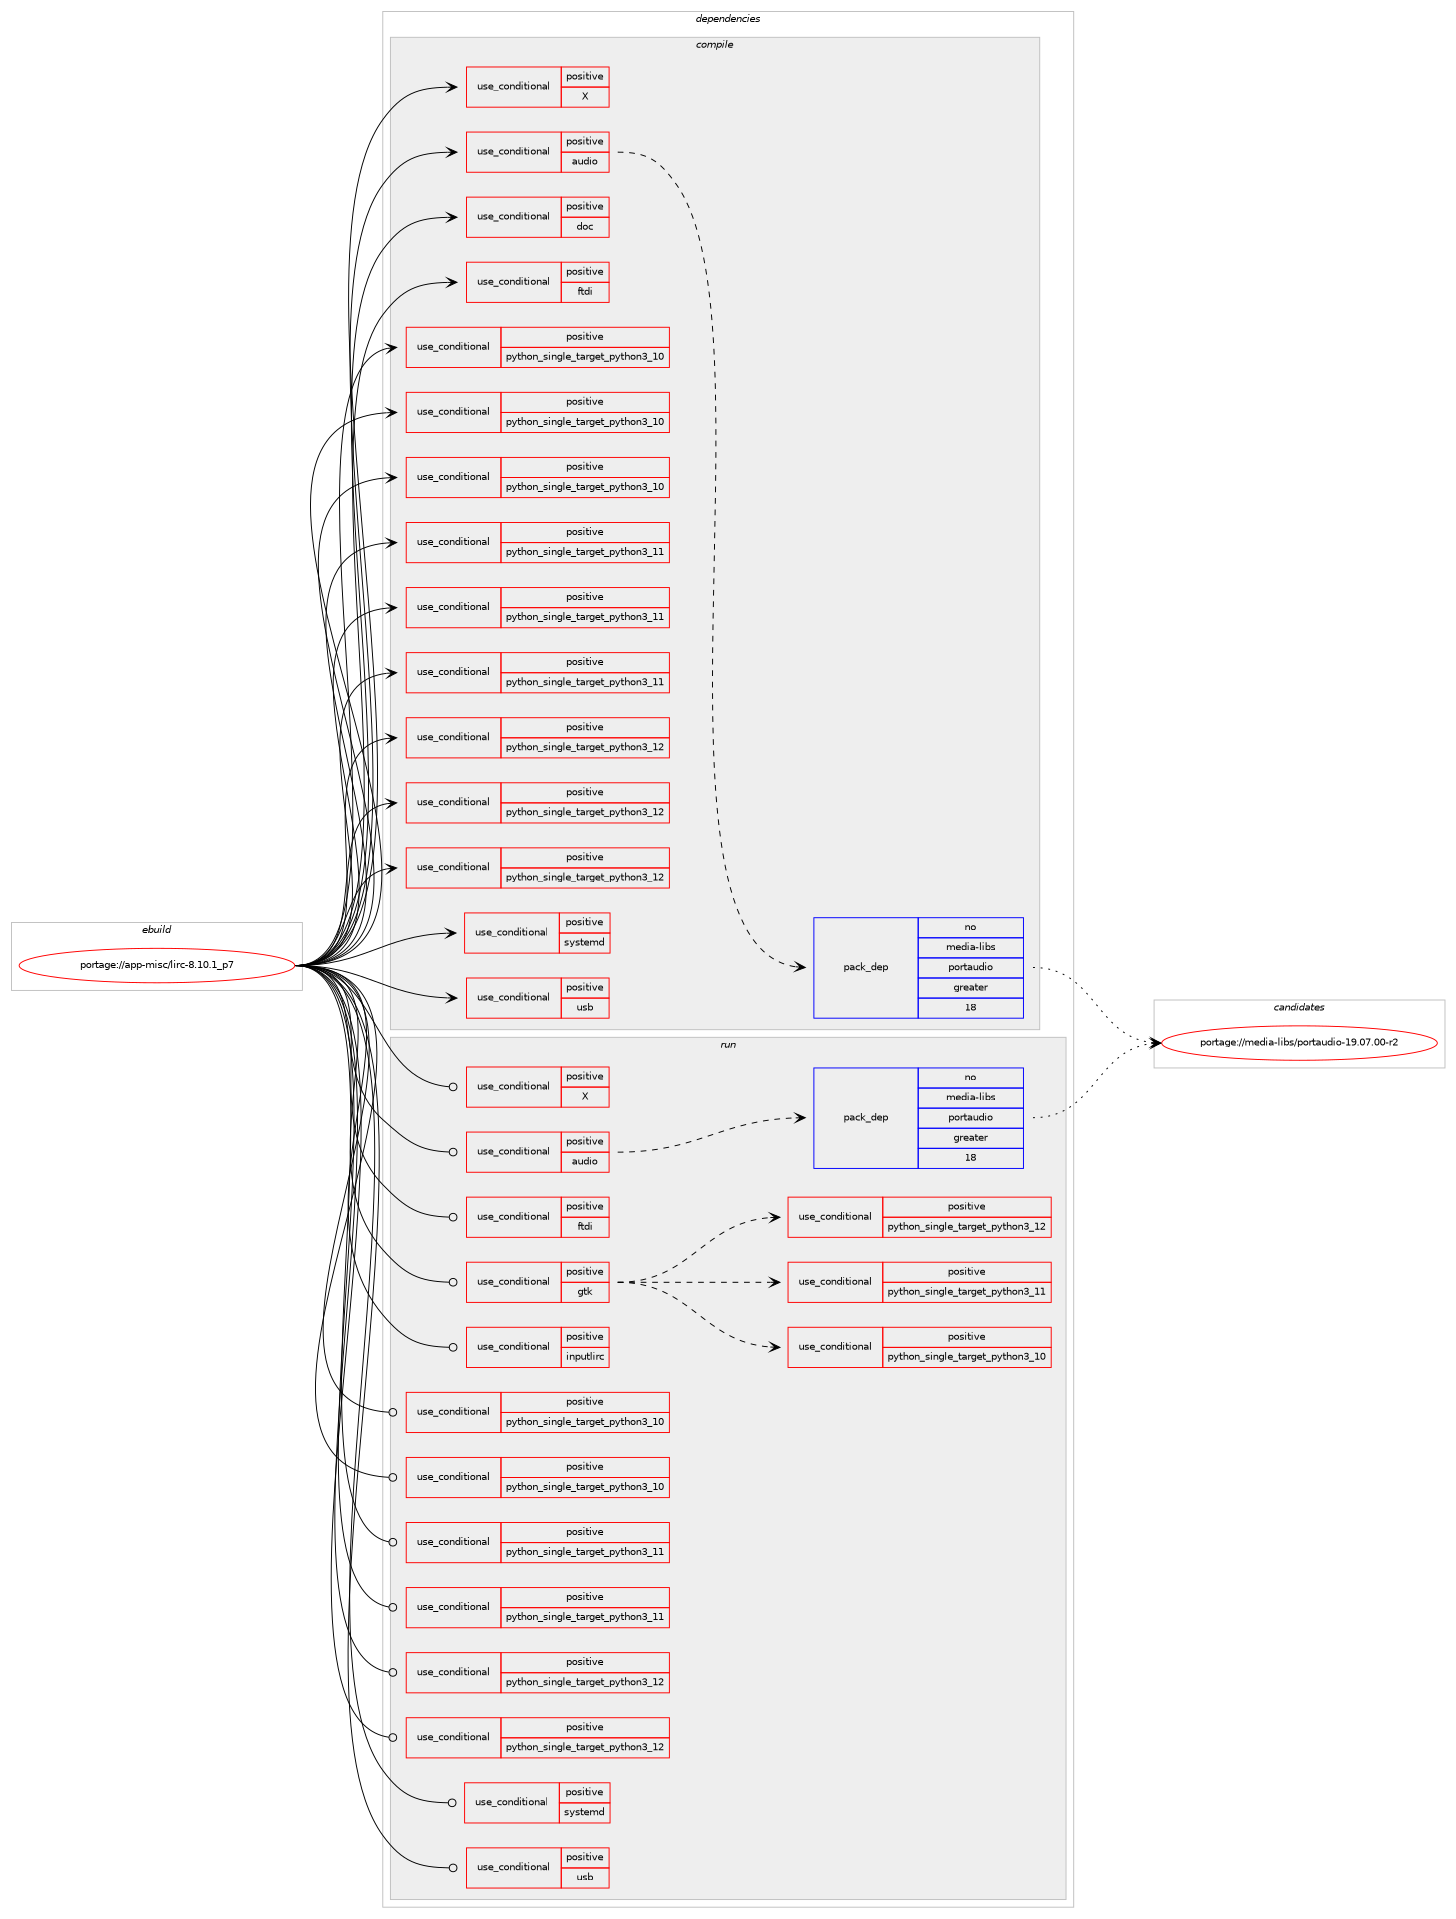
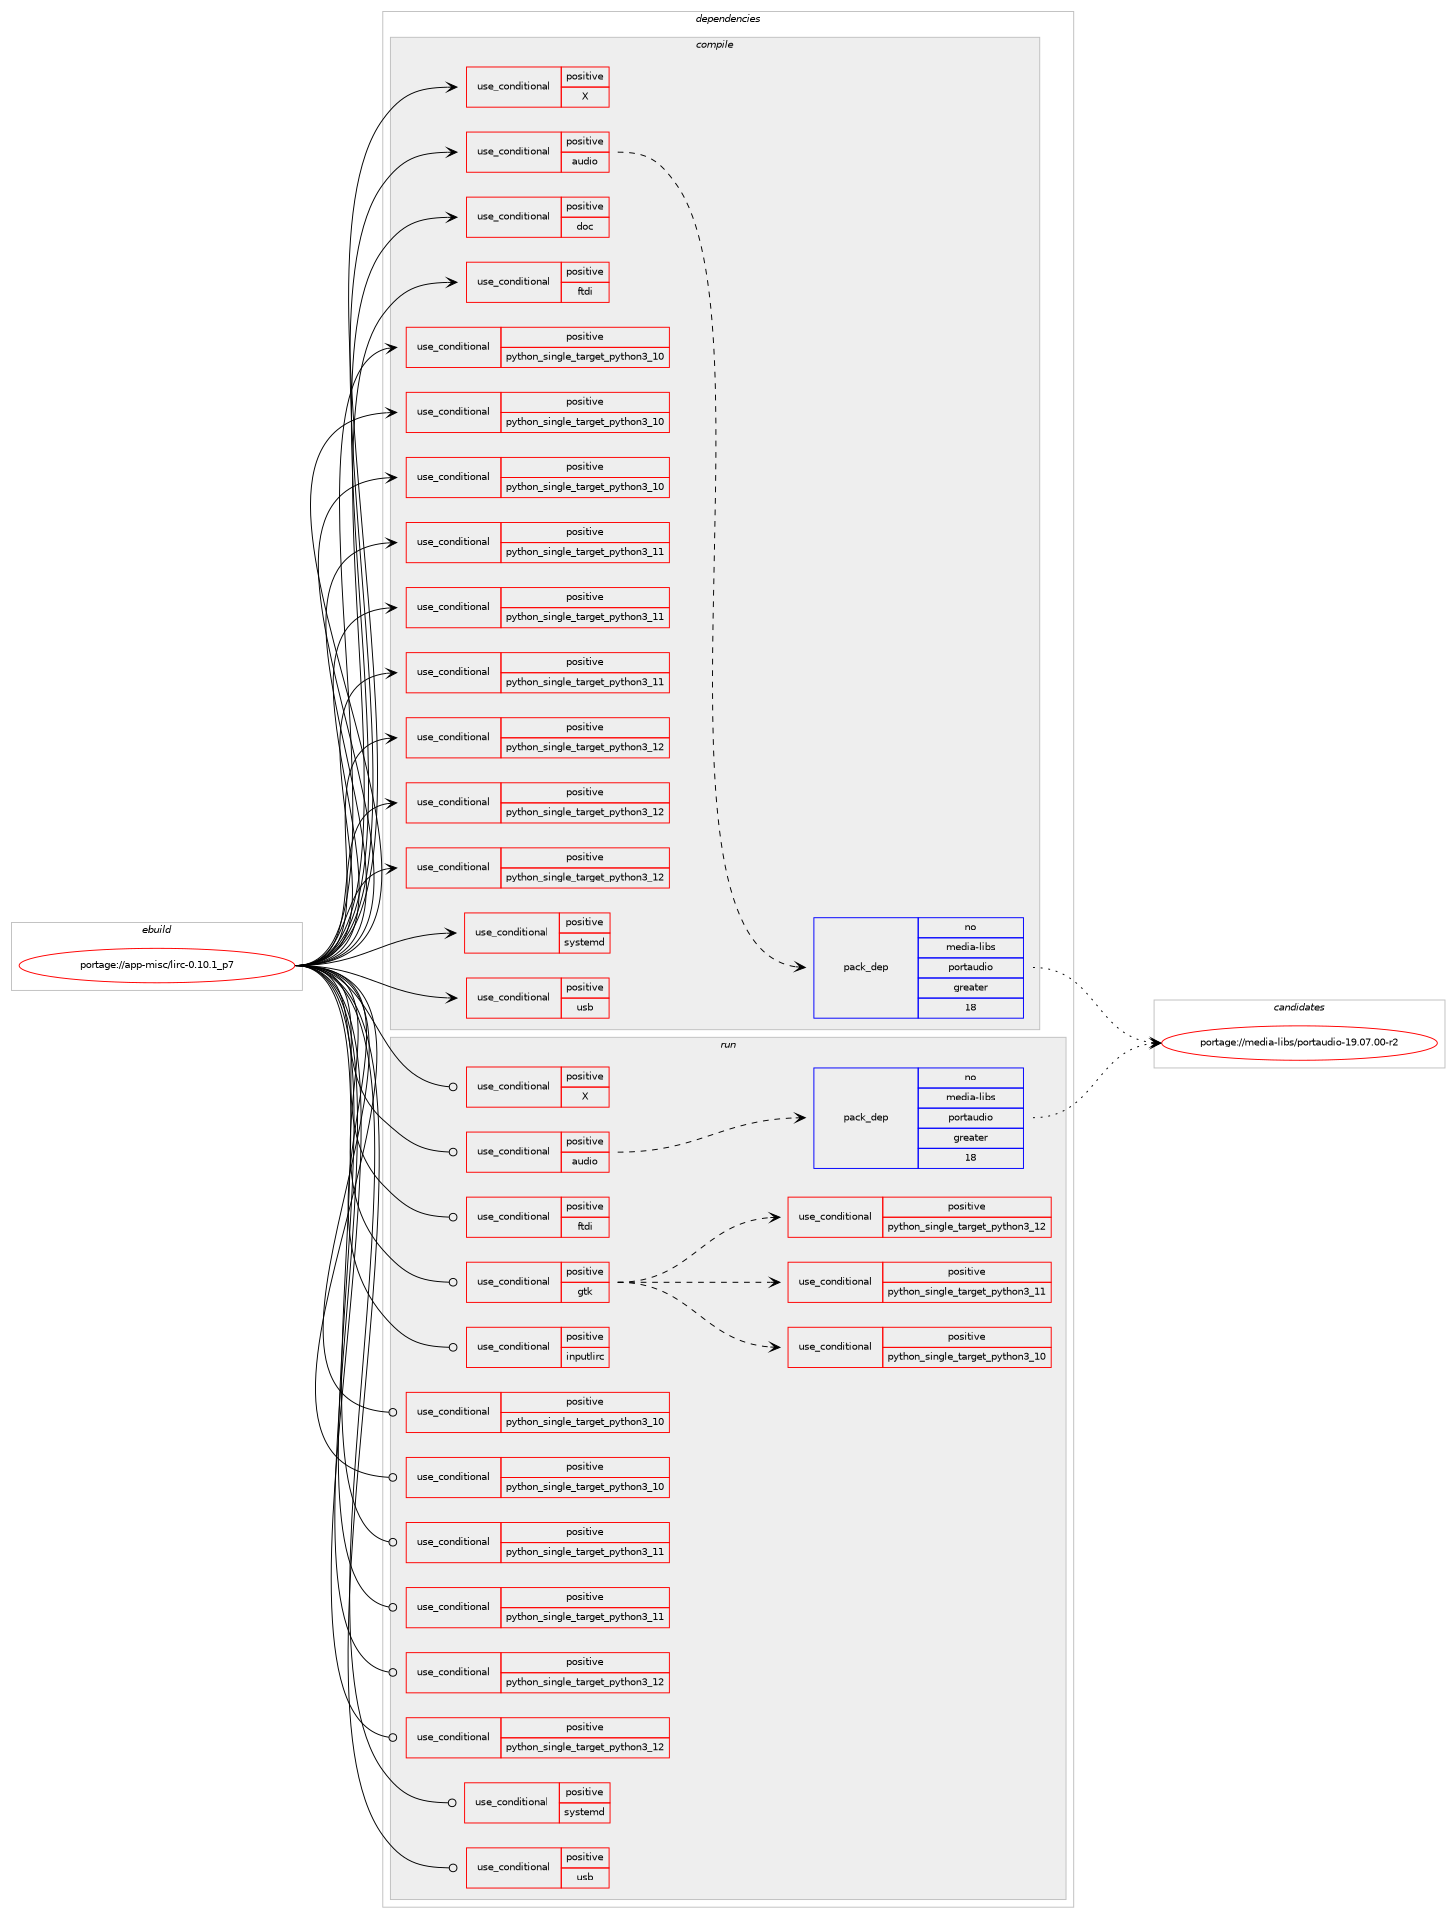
node "portage://app-misc/lirc-8.10.1_p7": label "portage://app-misc/lirc-8.10.1_p7" -> "portage://app-misc/lirc-0.10.1_p7"
